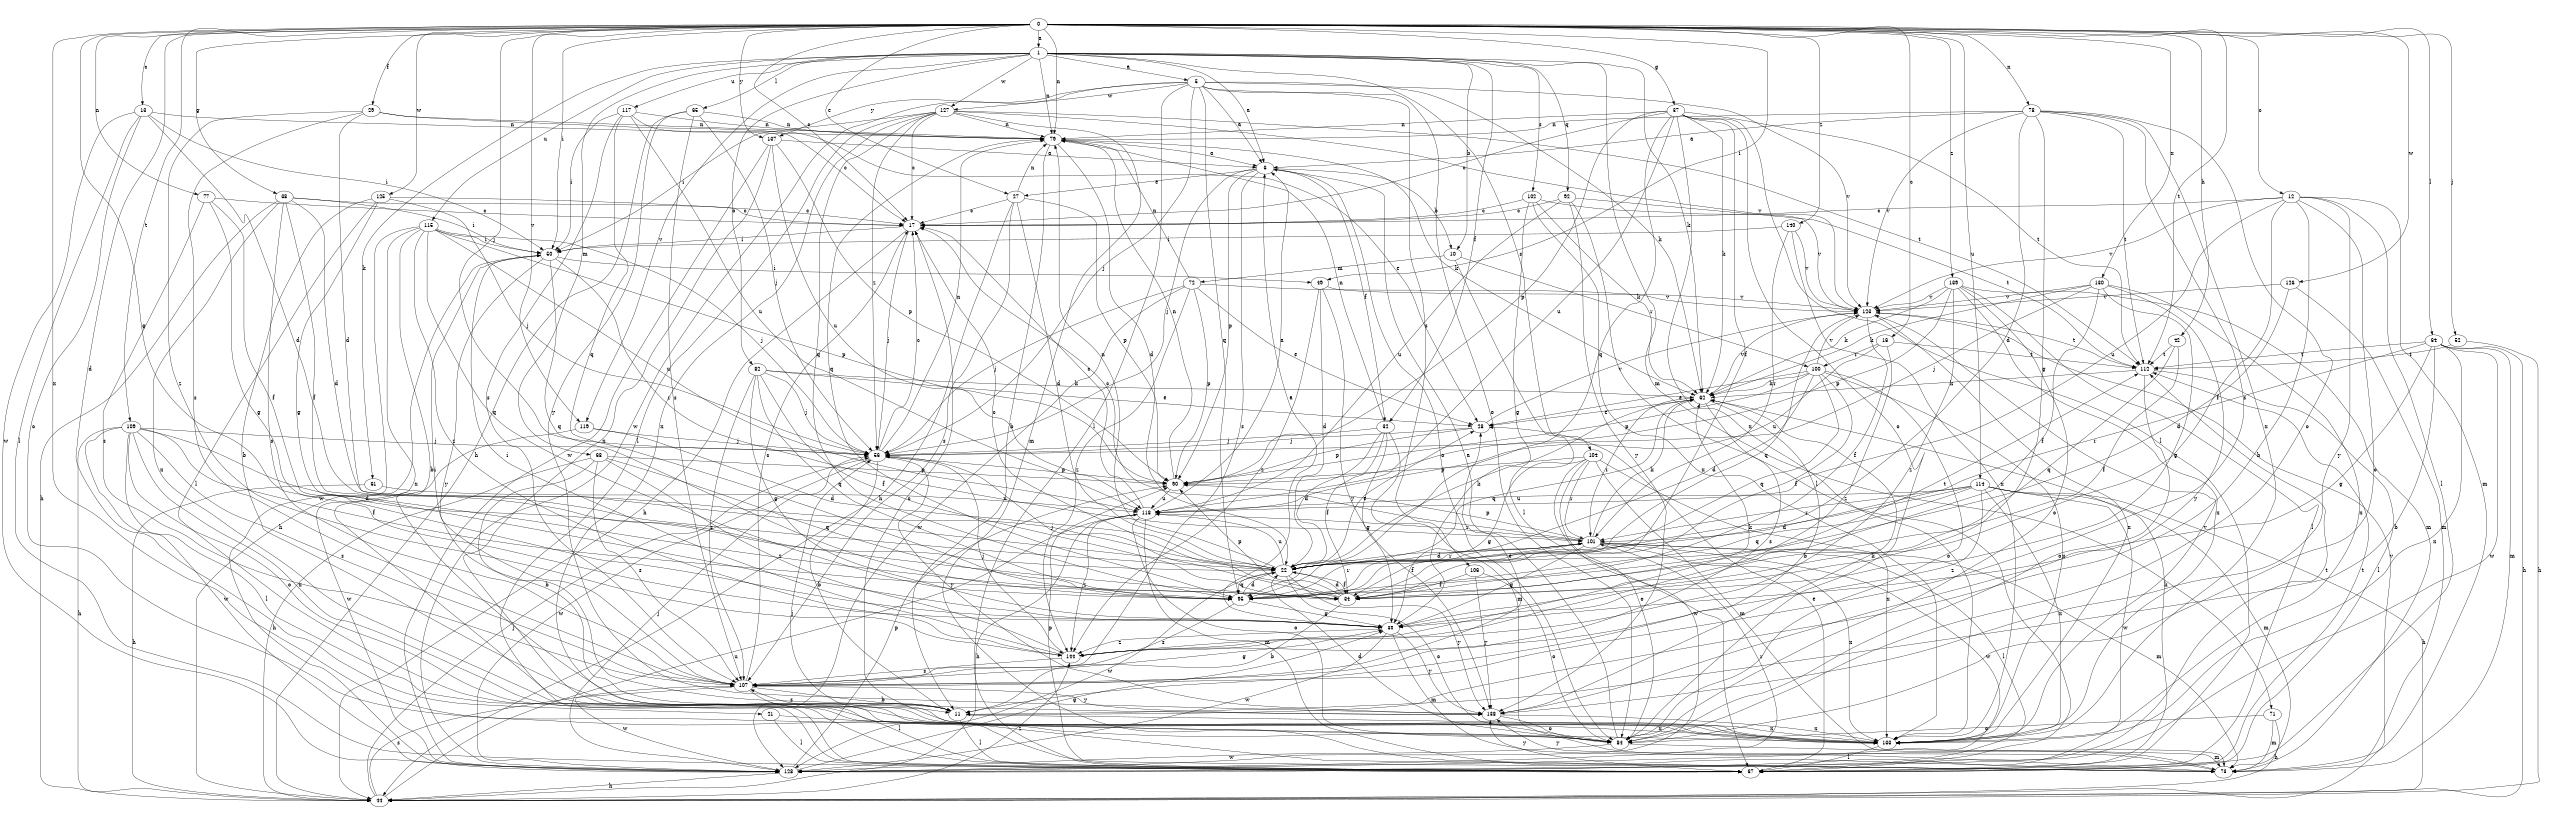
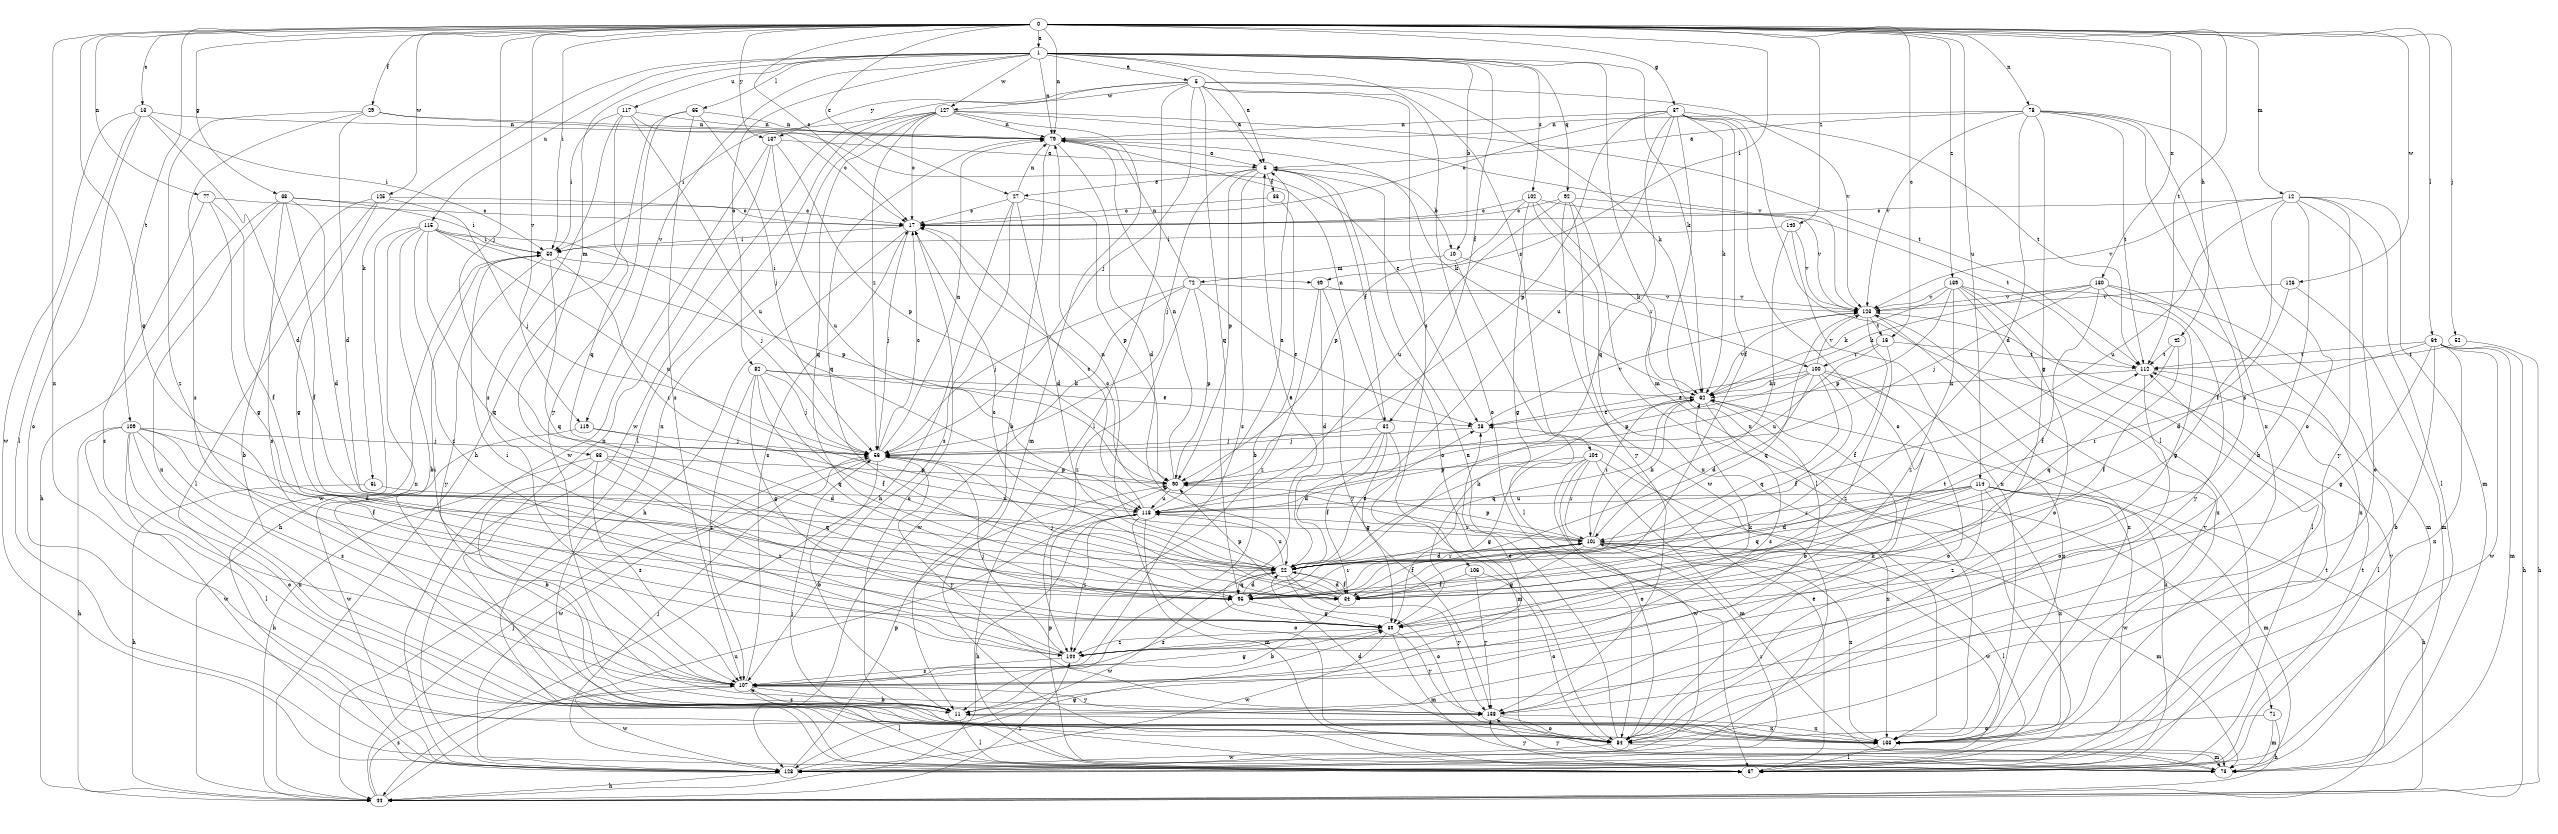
edge "0" -> "12": label "c" -> "m"
node "33": added
edge "123" -> "112": now "123" -> "16"
edge "28" -> "90": now "102" -> "90"
node "21": removed
edge "92" -> "128": added, label "w"
